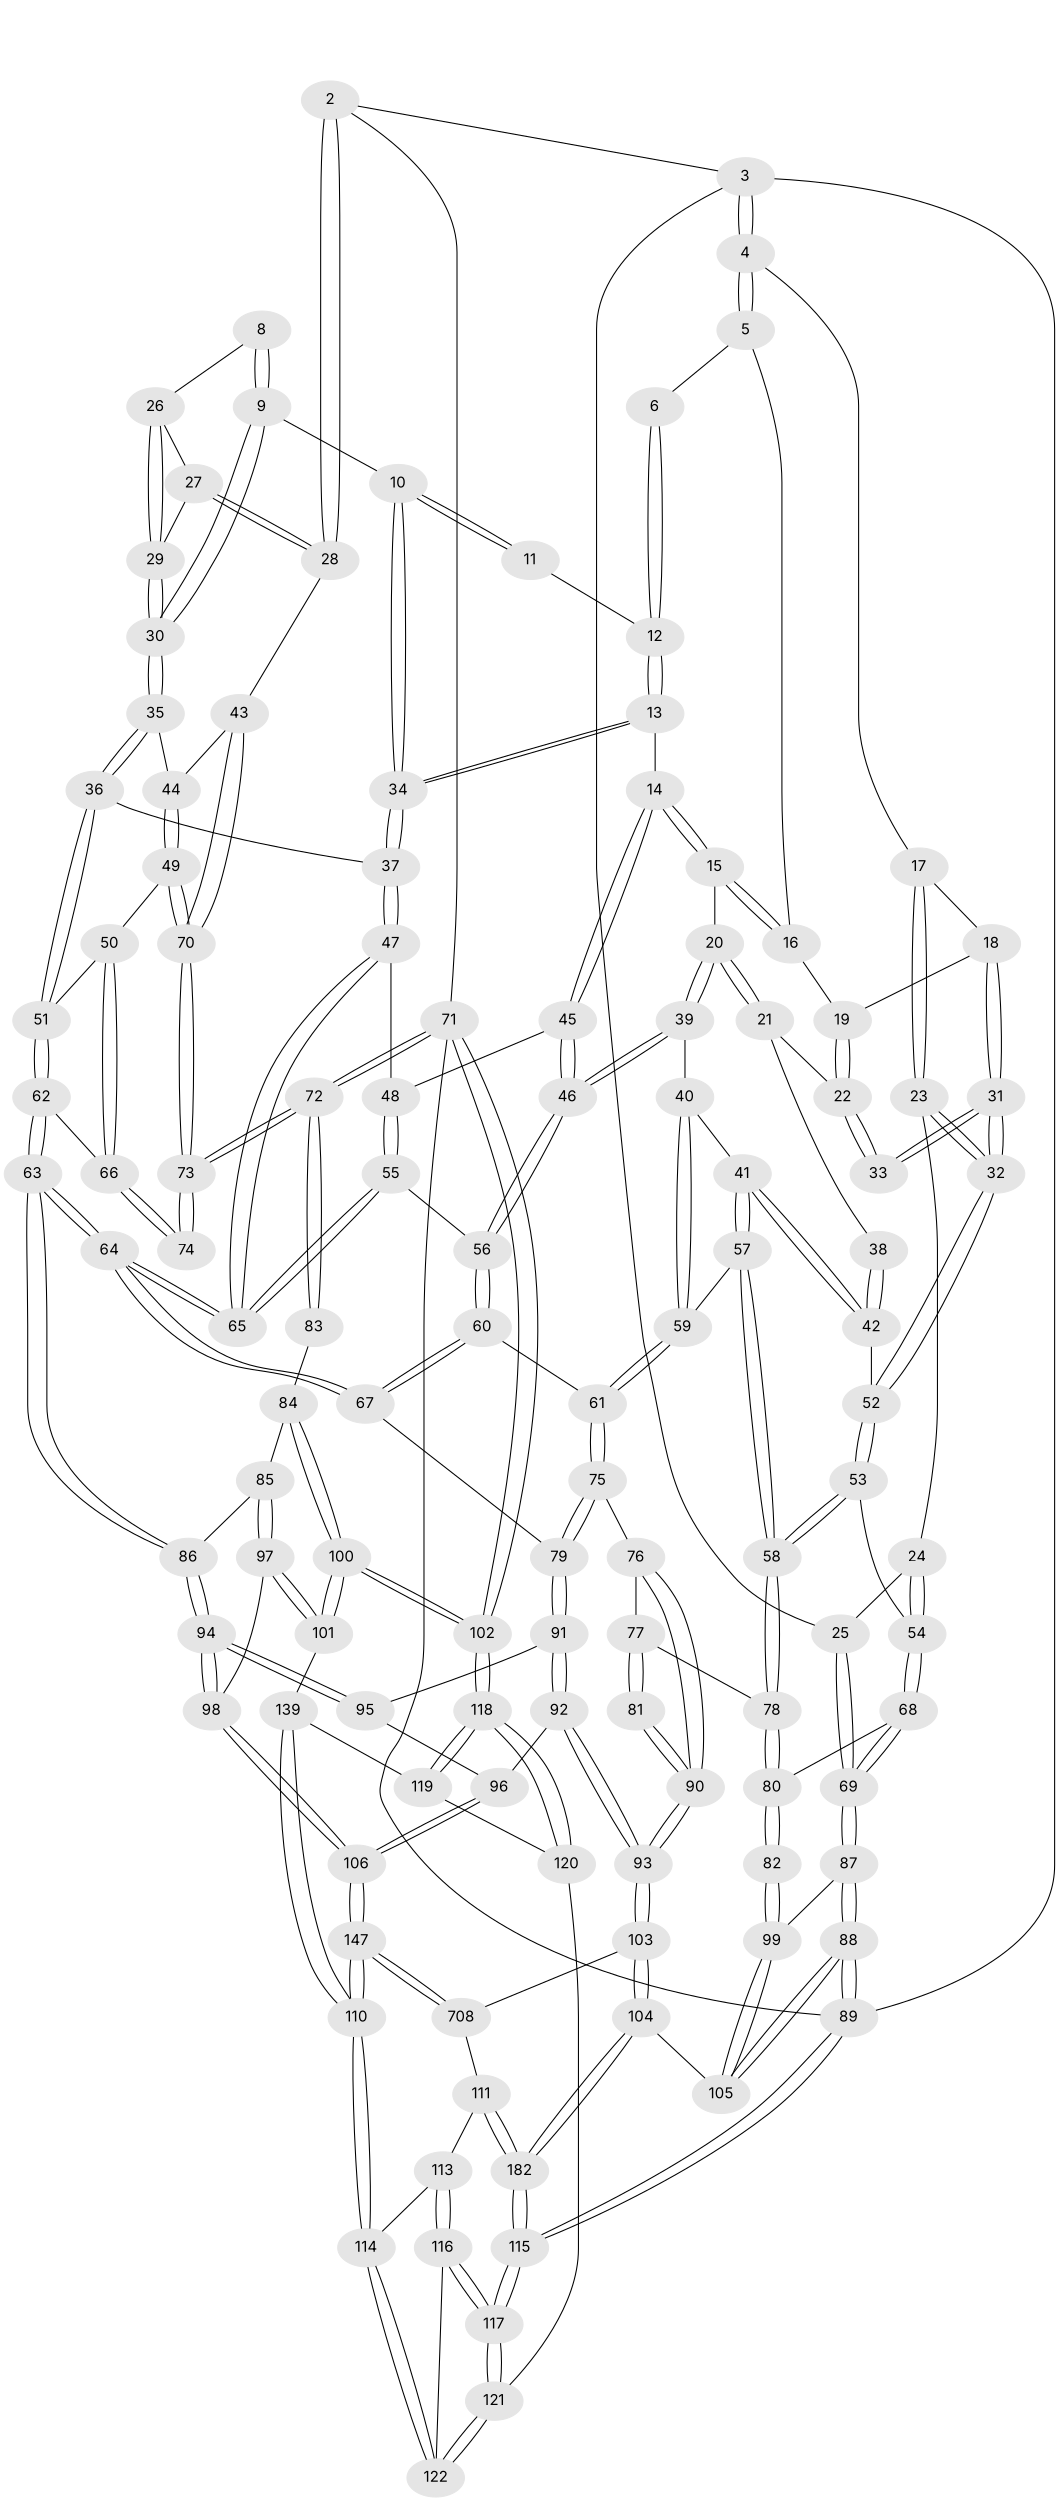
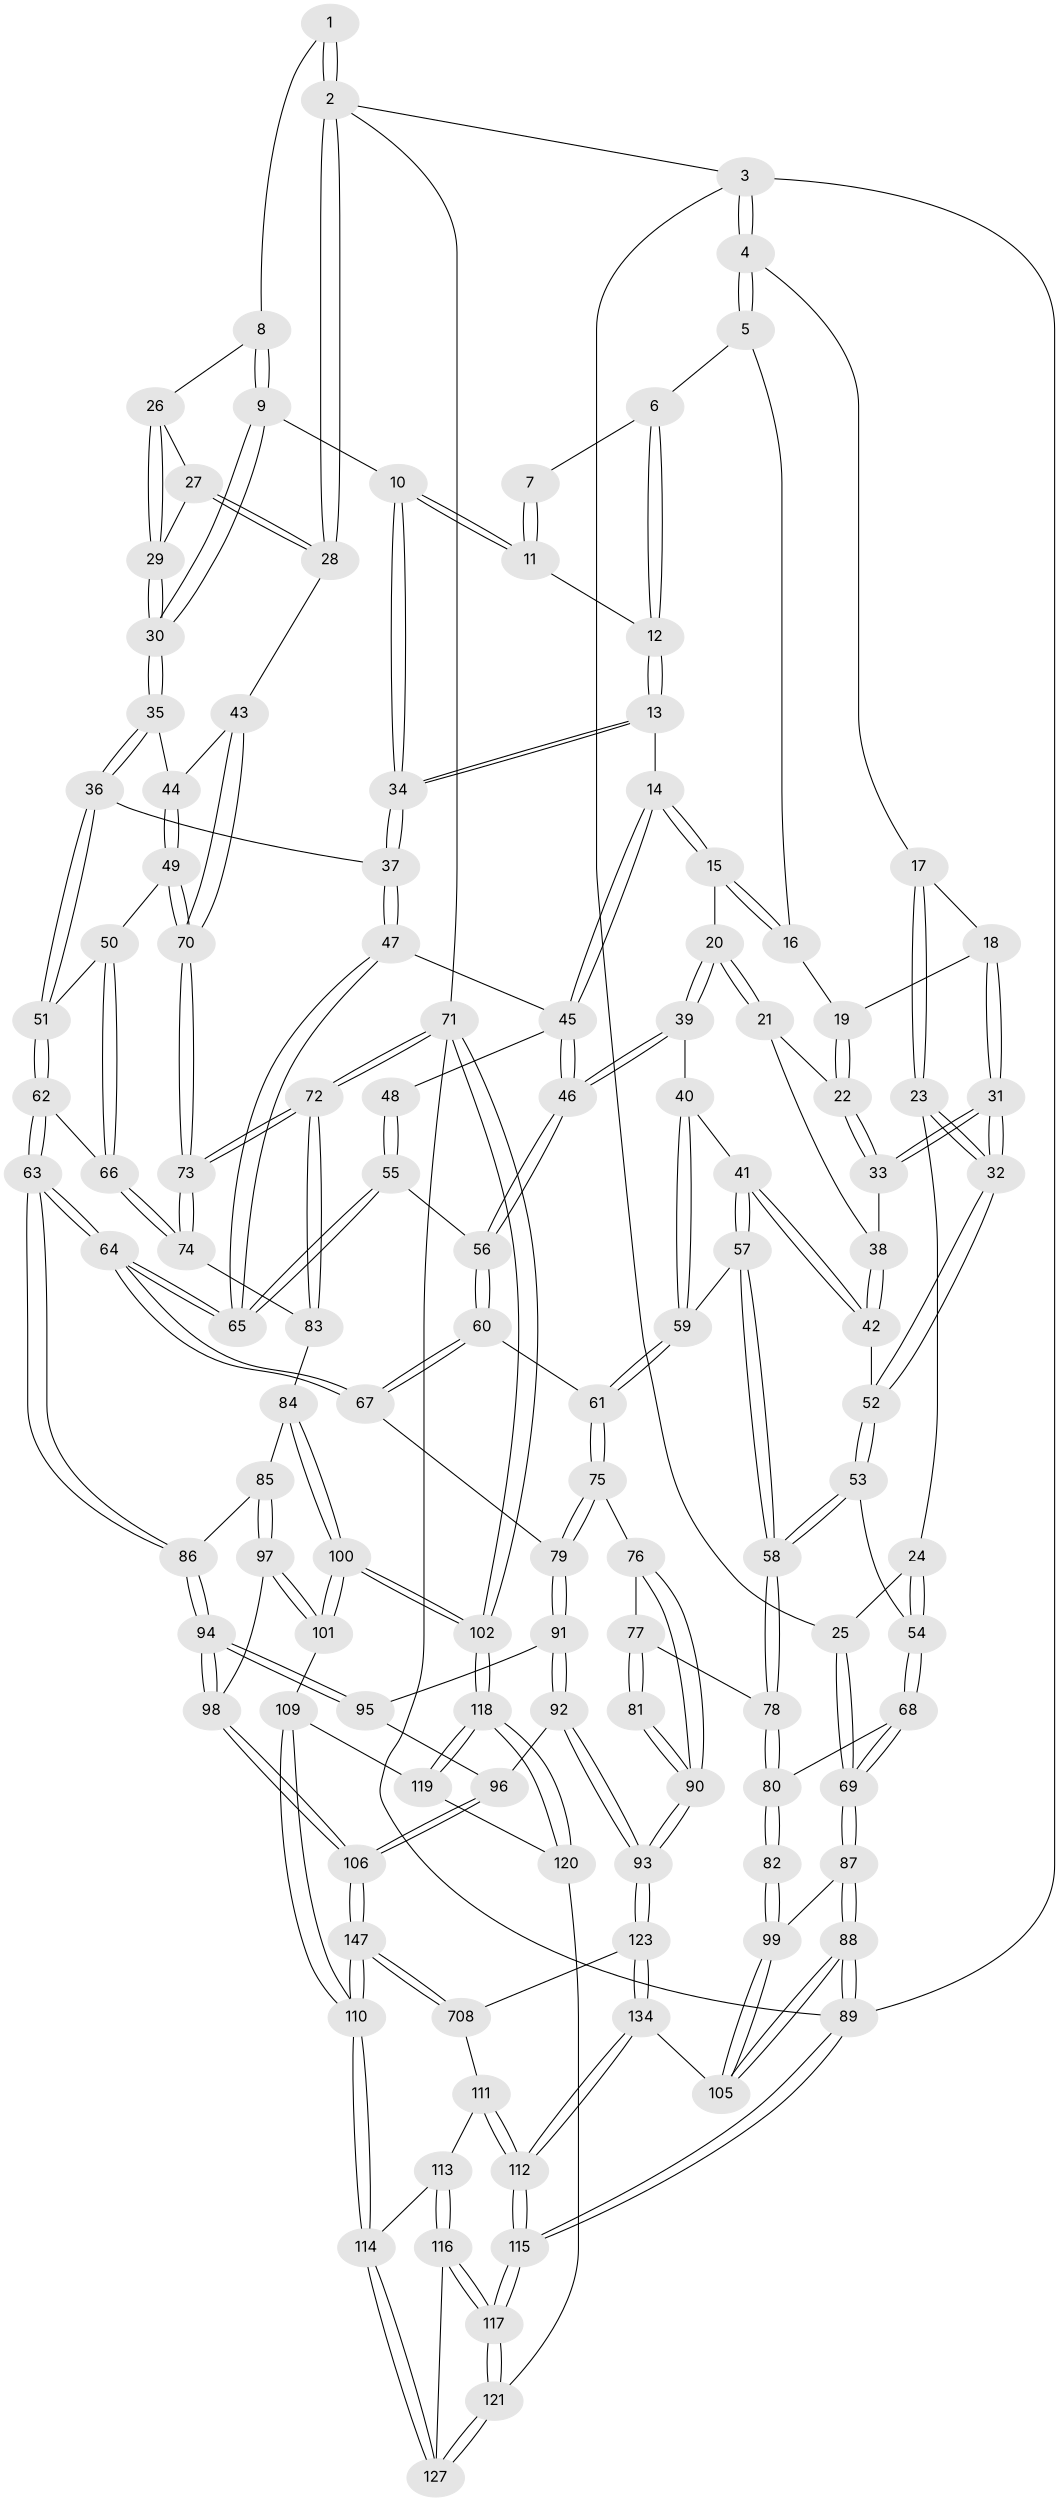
node "1": added
node "7": added
edge "47" -- "48": now "47" -- "45"
edge "33" -- "38": added
edge "74" -- "83": added
node "139": label "139" -> "109"
node "103": label "103" -> "123"
node "104": label "104" -> "134"
node "182": label "182" -> "112"
node "122": label "122" -> "127"
